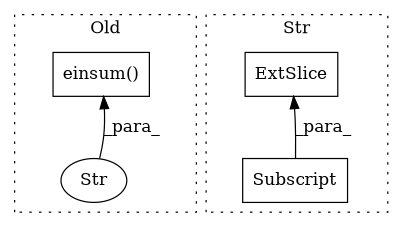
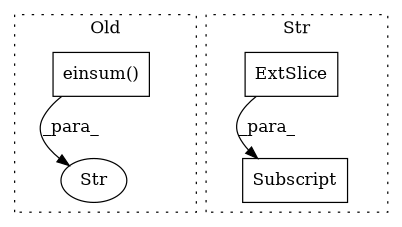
edge "Str" -> "einsum()": reversed
edge "Subscript" -> "ExtSlice": reversed
